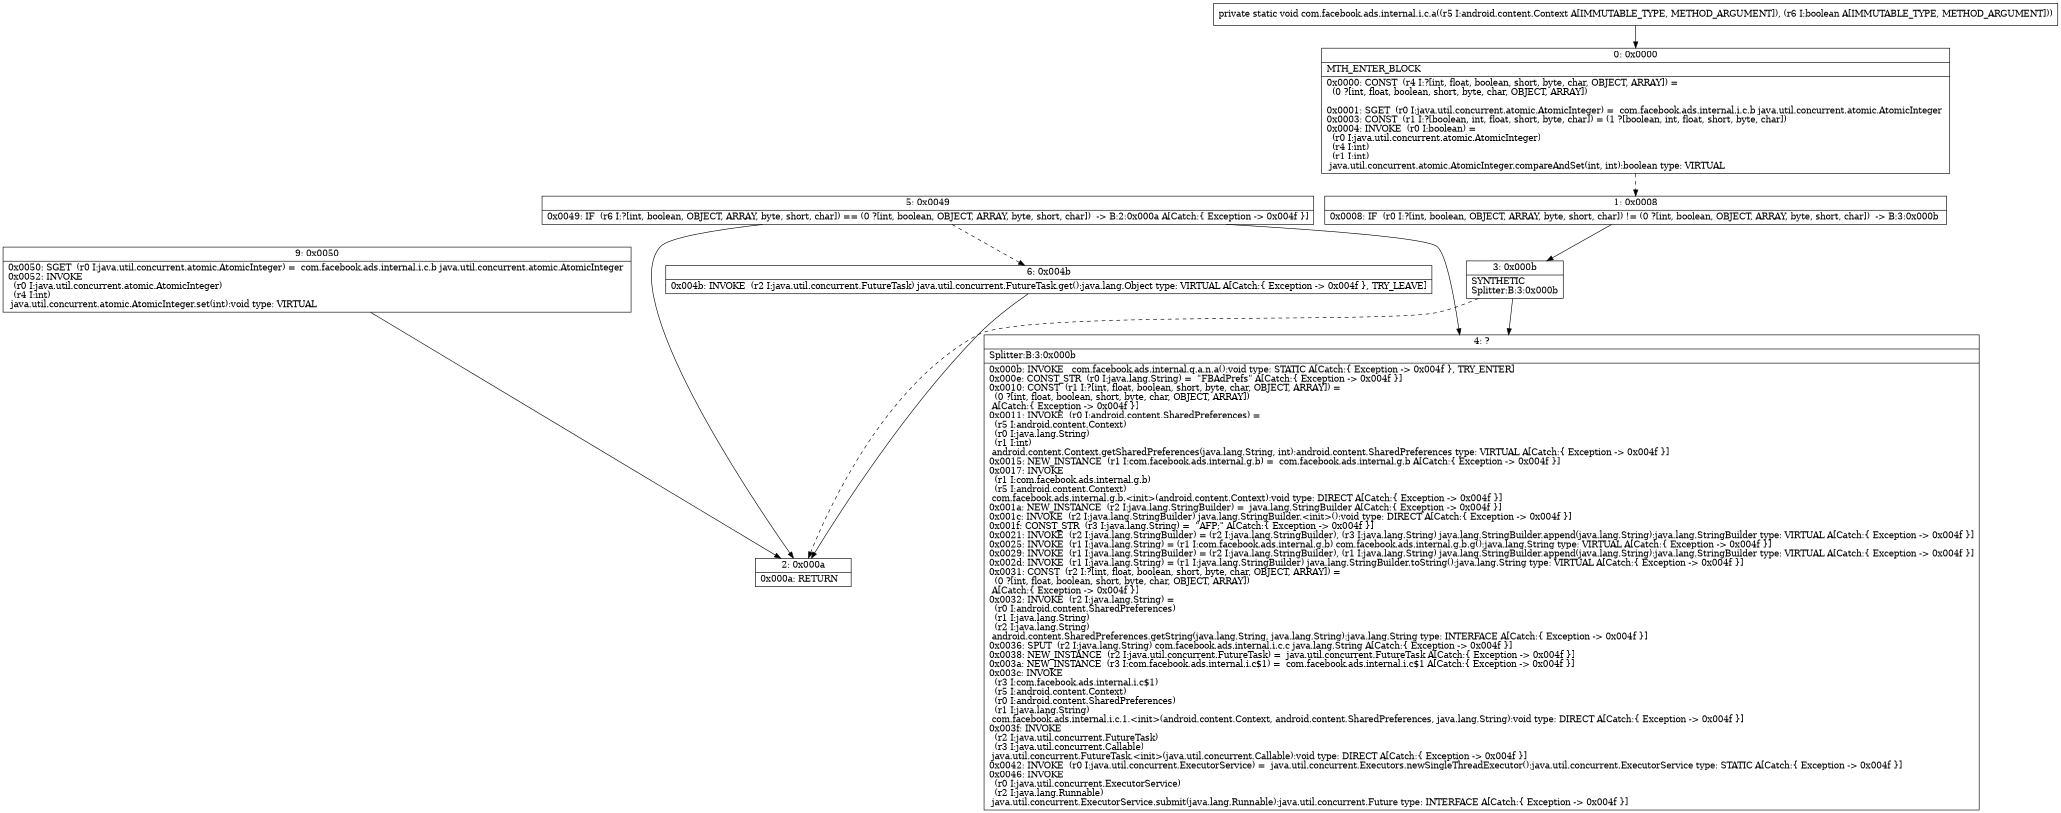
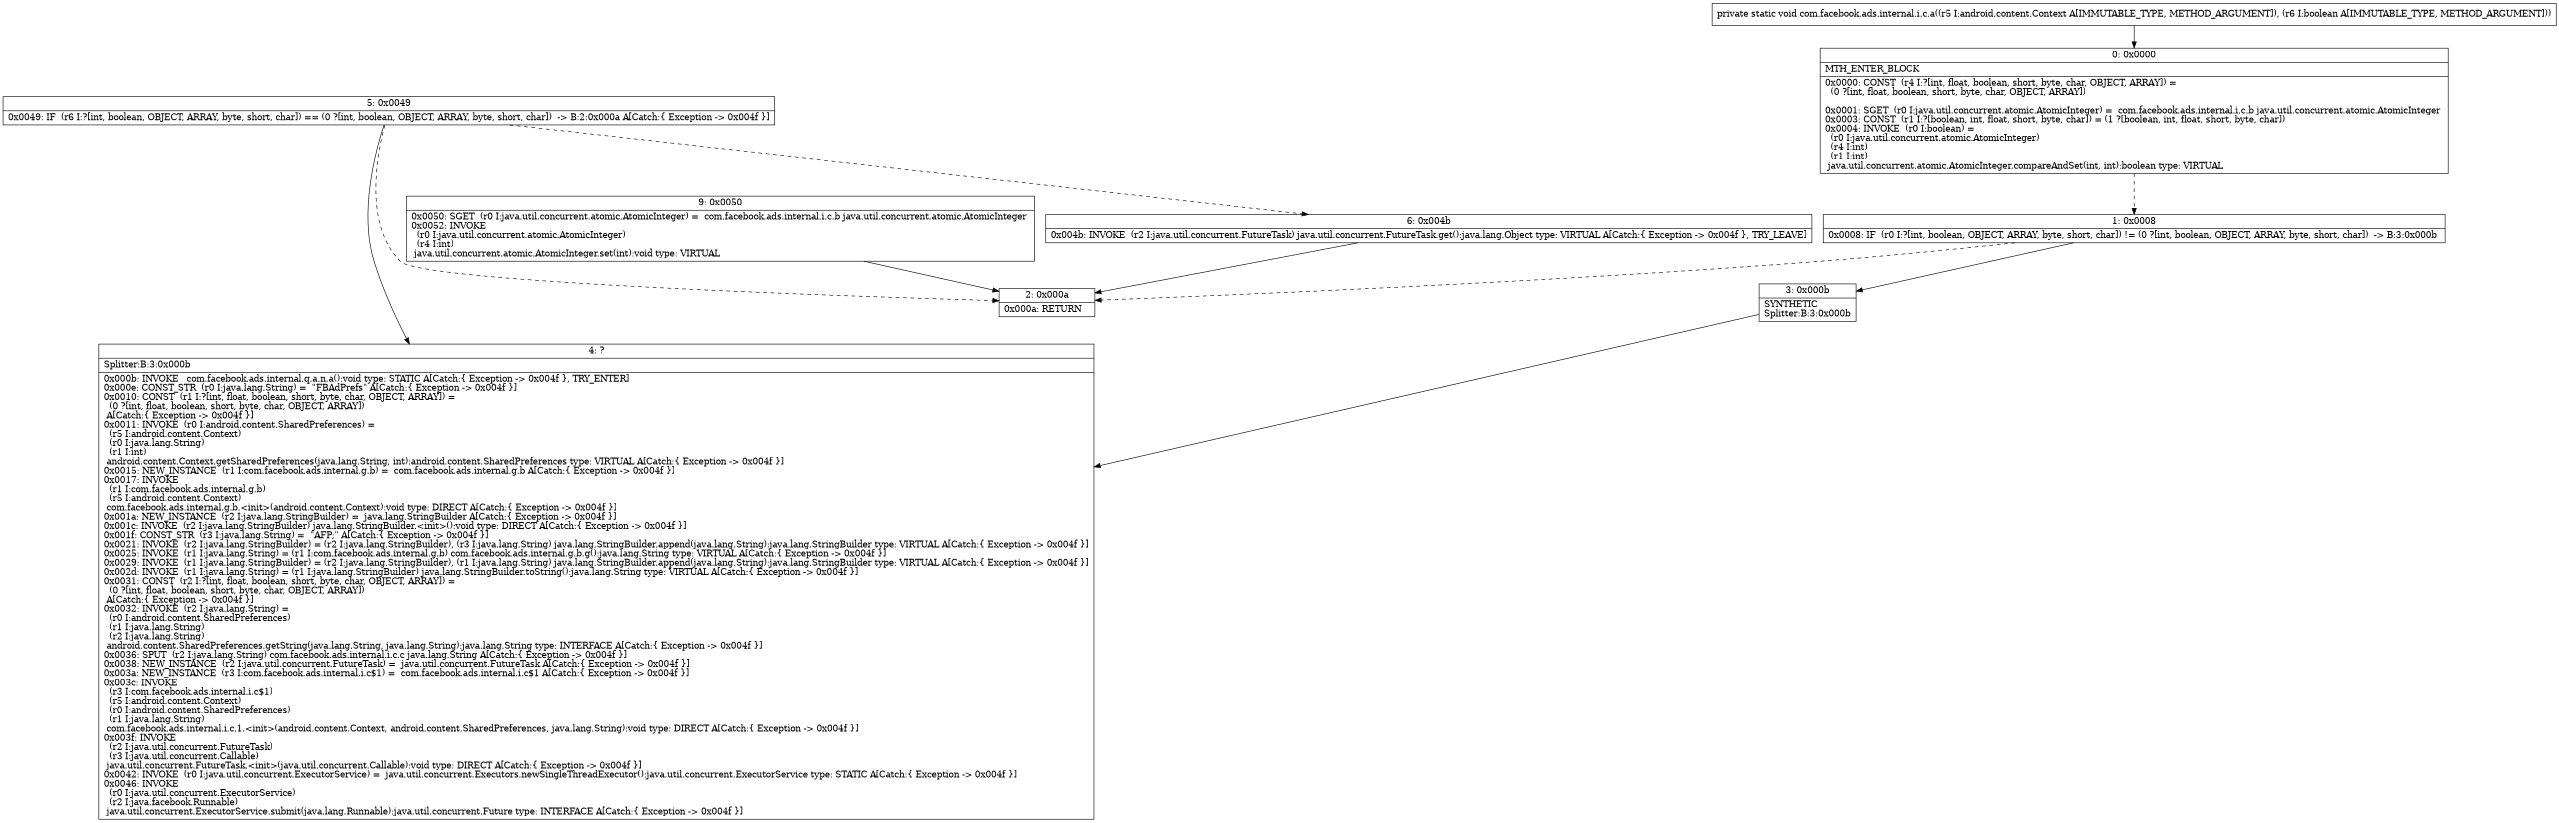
edge "3: 0x000b" -> "2: 0x000a": now "1: 0x0008" -> "2: 0x000a"
edge "5: 0x0049" -> "2: 0x000a": style solid -> dashed
node "4: ?": text "(r2 I:java.lang.Runnable)" -> "(r2 I:java.facebook.Runnable)"
